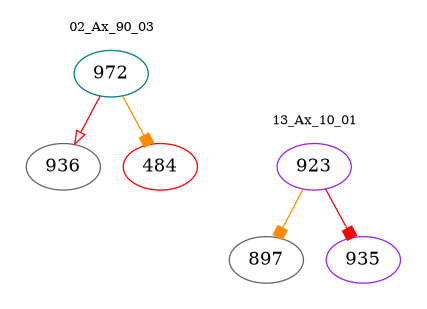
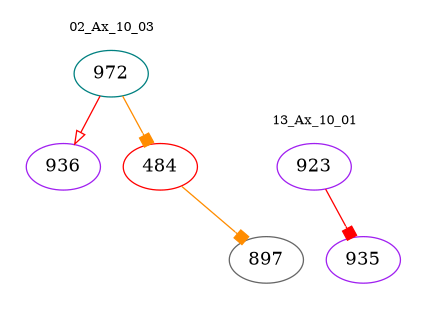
cluster "02_Ax_90_03": label "02_Ax_90_03" -> "02_Ax_10_03"
node "936": color gray40 -> purple
edge "923" -> "897": now "484" -> "897"
